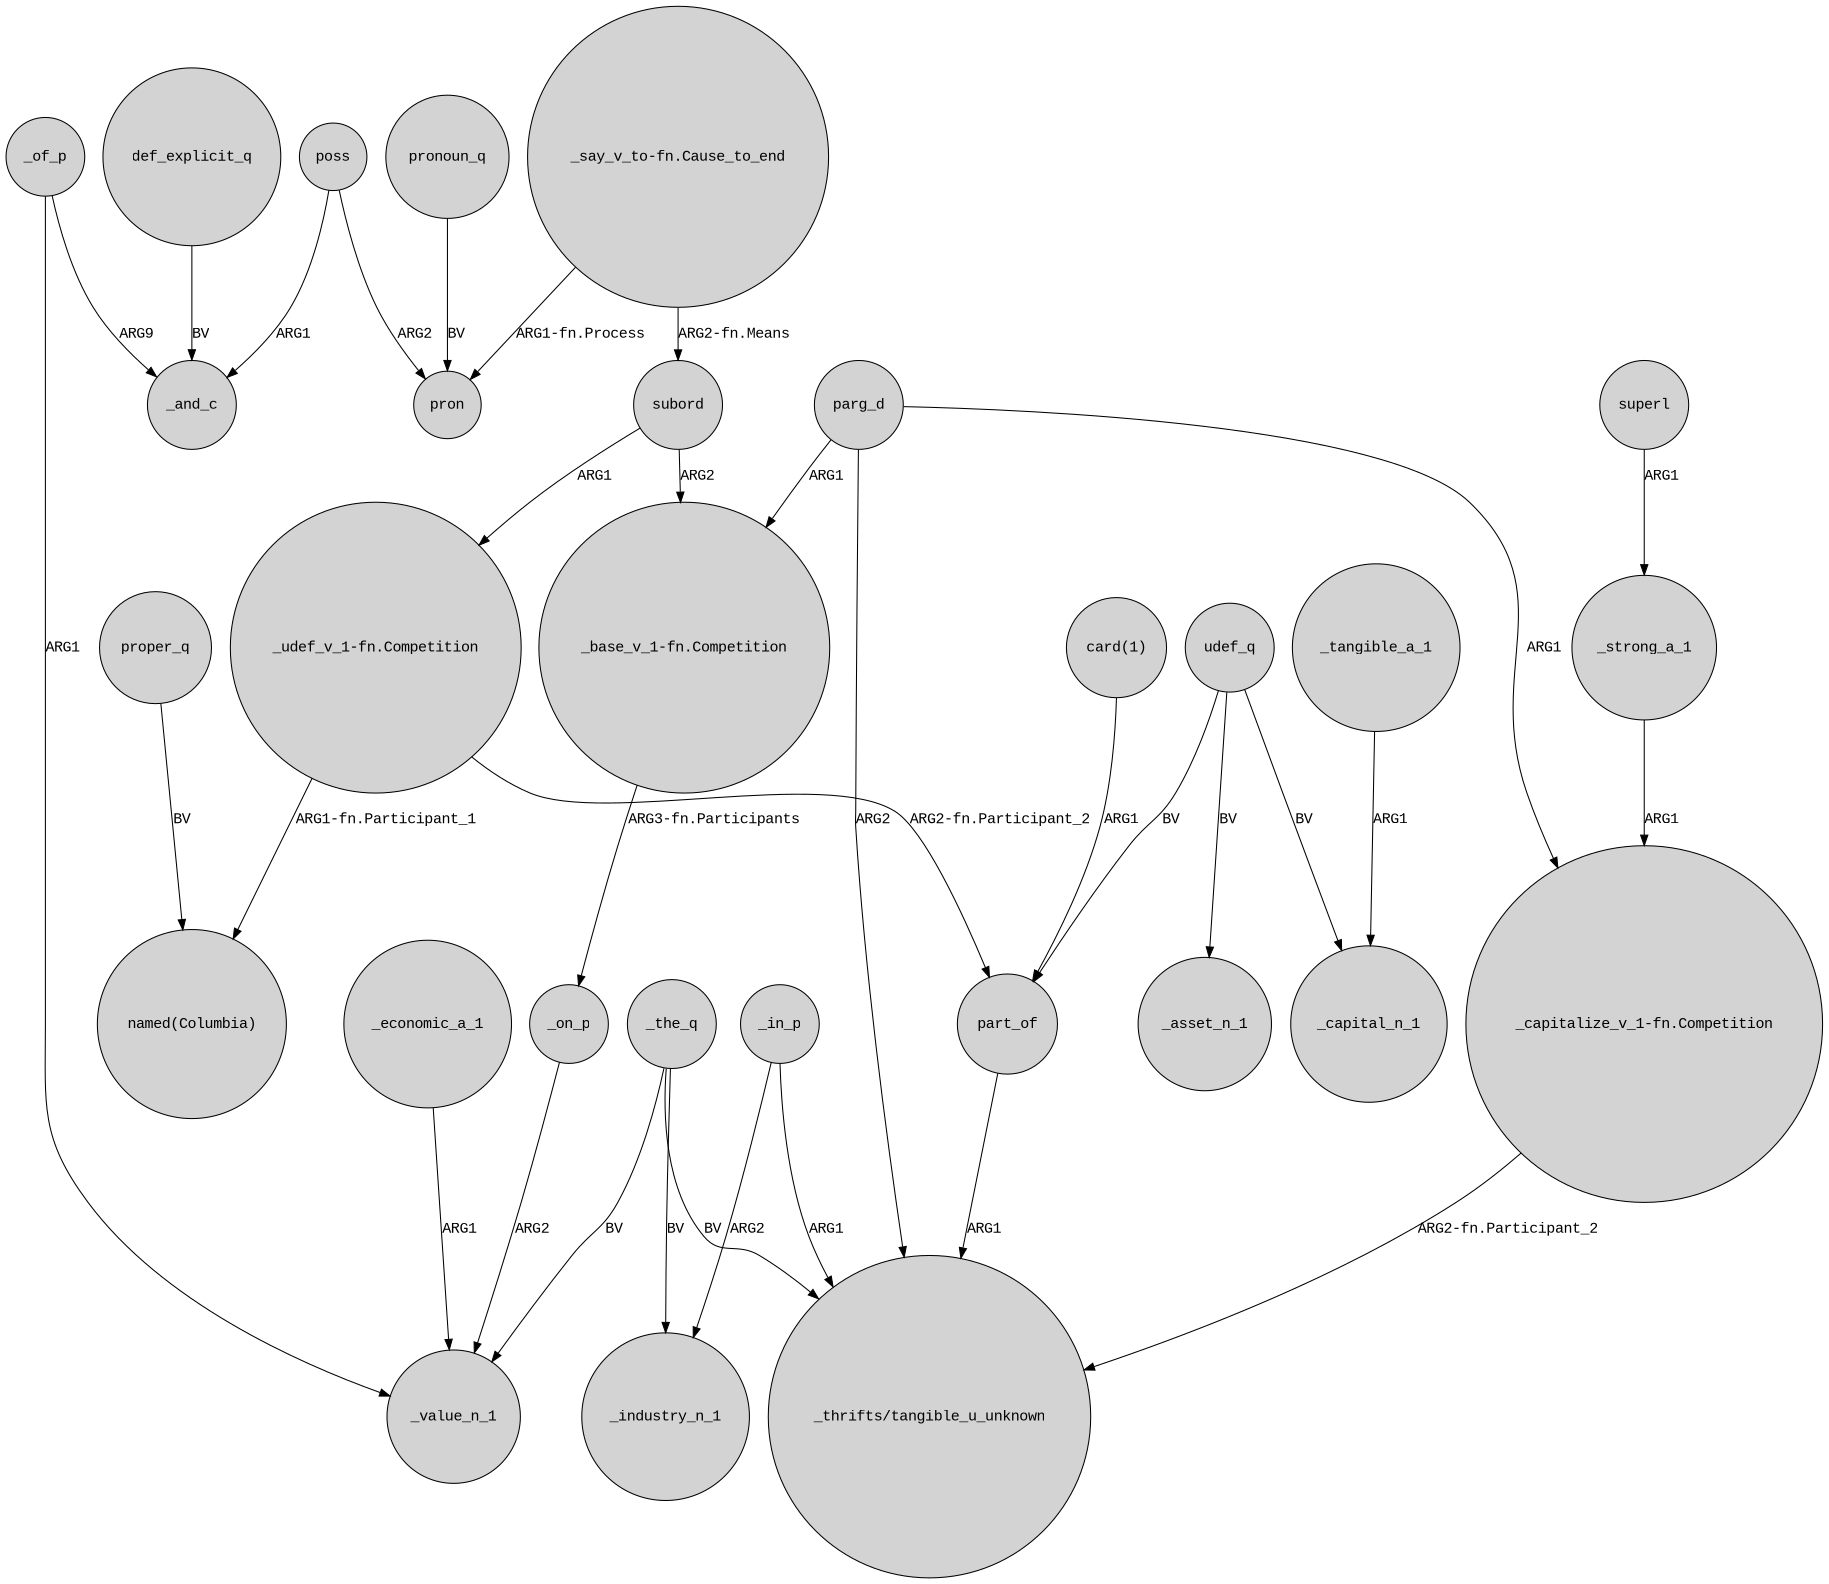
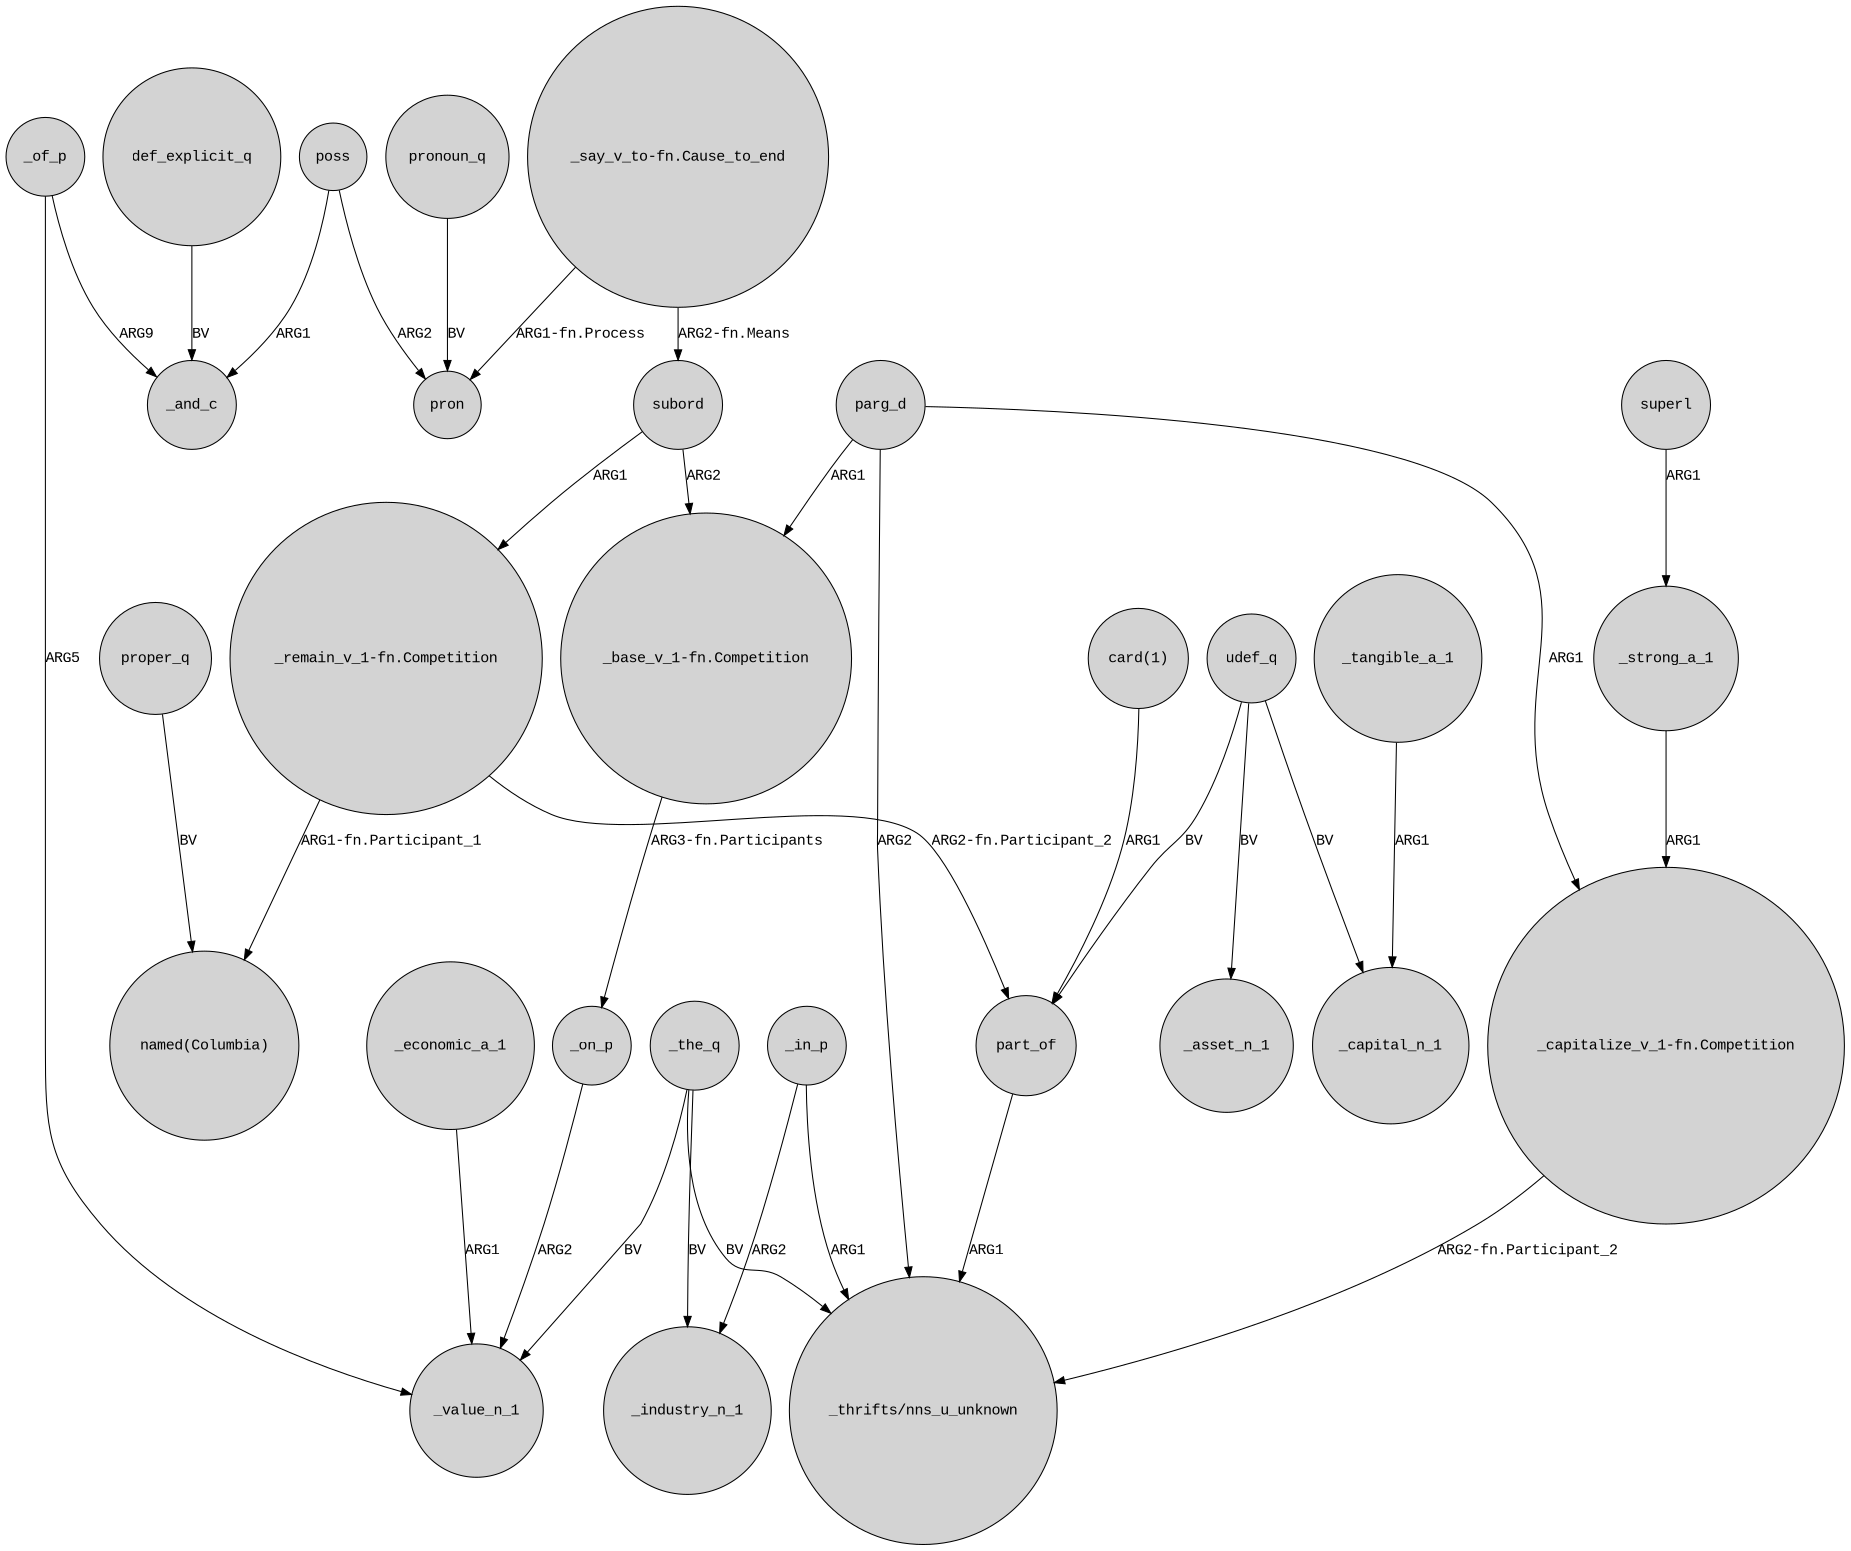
edge "_of_p" -> "_value_n_1": label "ARG1" -> "ARG5"
node "_udef_v_1-fn.Competition": label "_udef_v_1-fn.Competition" -> "_remain_v_1-fn.Competition"
node "_thrifts/tangible_u_unknown": label "_thrifts/tangible_u_unknown" -> "_thrifts/nns_u_unknown"
